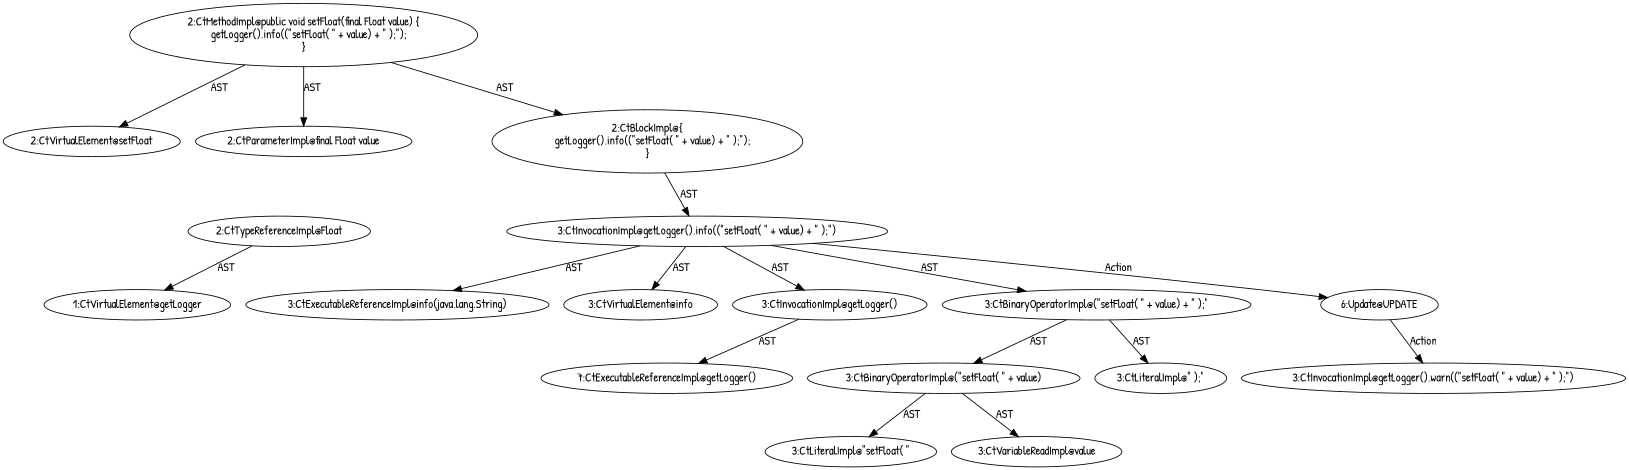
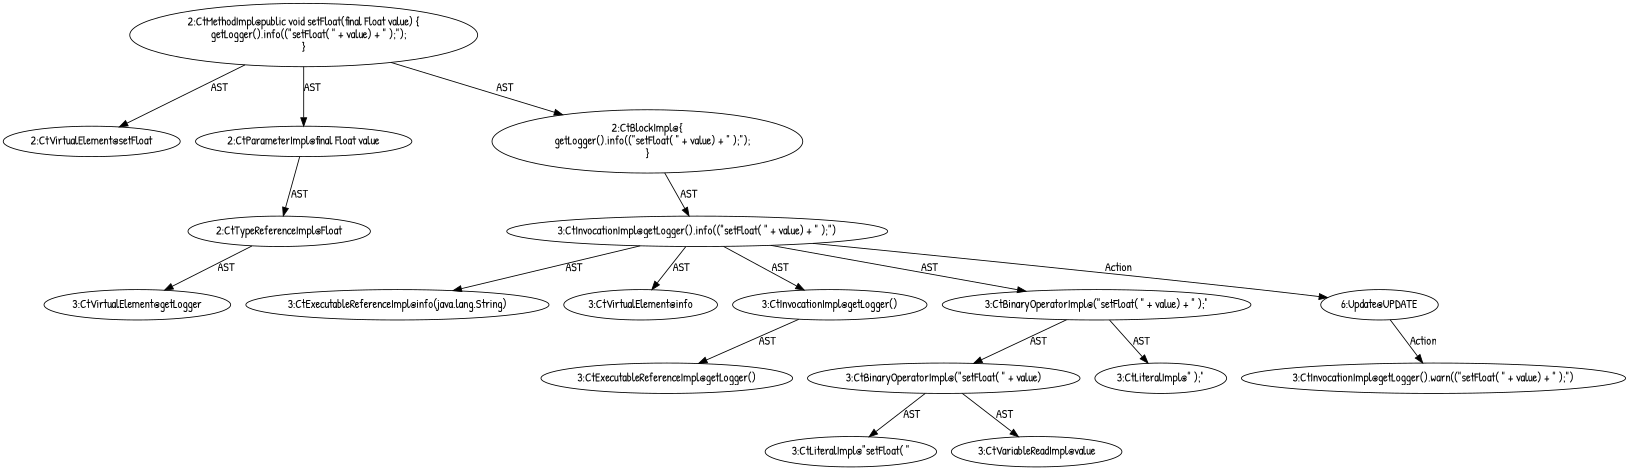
edge "2:CtParameterImpl@final Float value" -> "2:CtTypeReferenceImpl@Float": added, label "AST"
node "1:CtVirtualElement@getLogger": label "1:CtVirtualElement@getLogger" -> "3:CtVirtualElement@getLogger"
node "7:CtExecutableReferenceImpl@getLogger()": label "7:CtExecutableReferenceImpl@getLogger()" -> "3:CtExecutableReferenceImpl@getLogger()"
